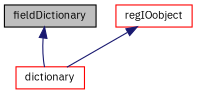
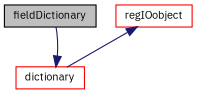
edge "dictionary" -> "fieldDictionary": reversed
